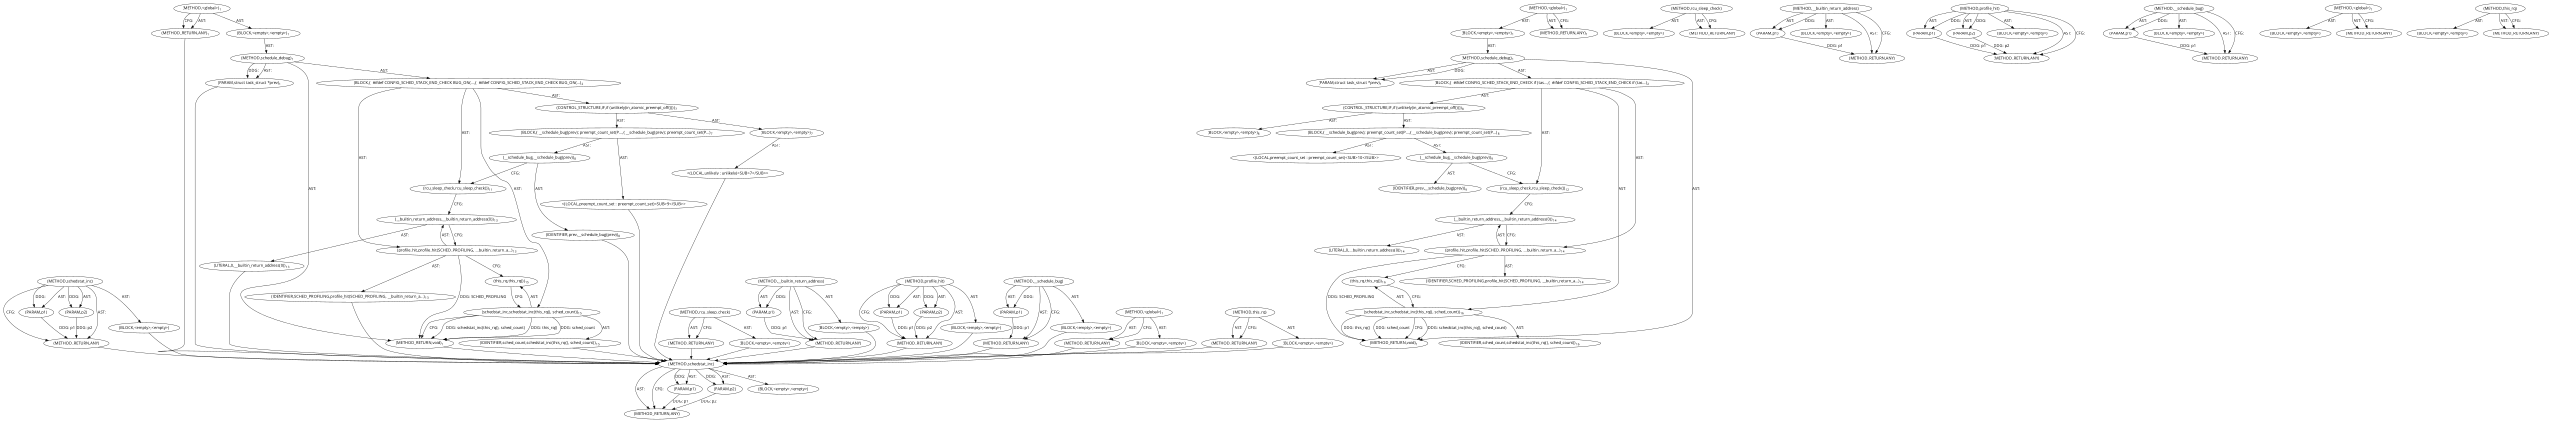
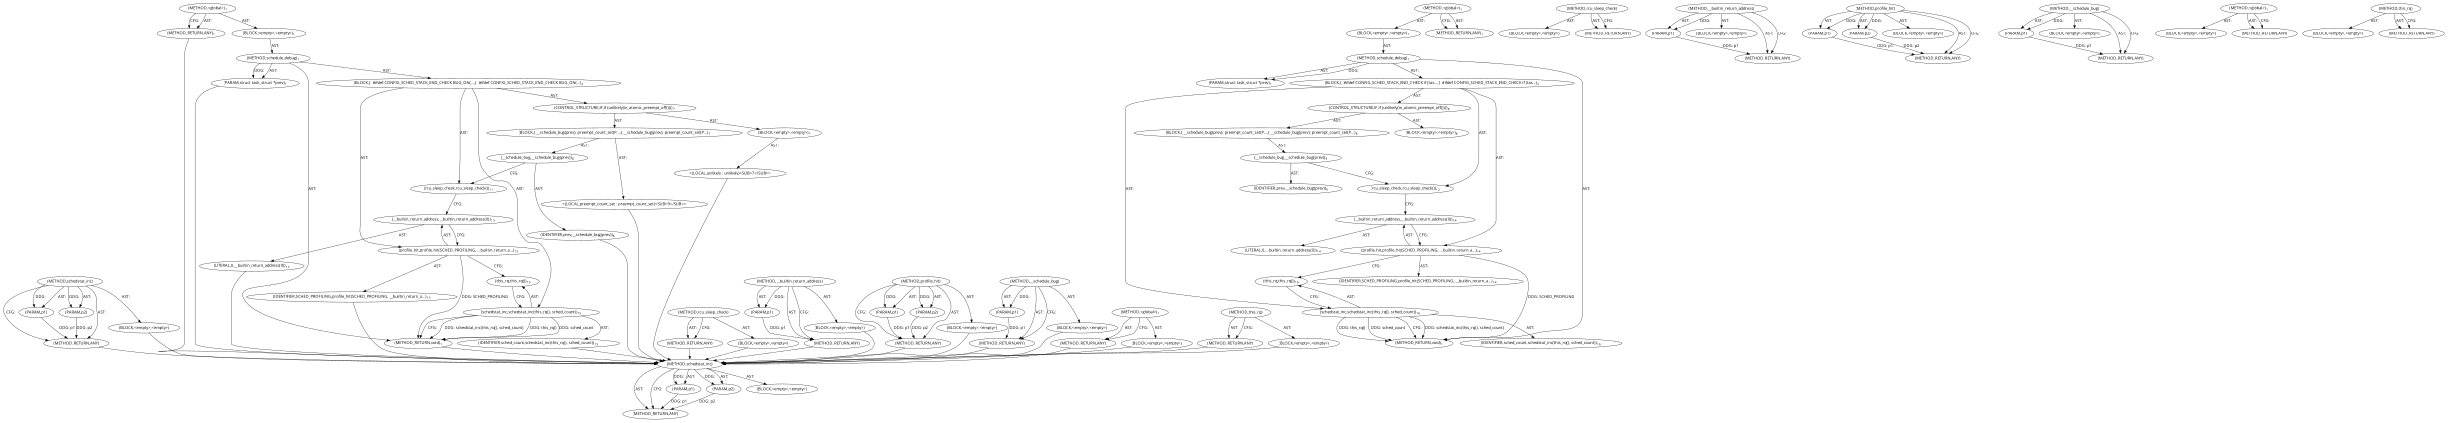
node "<(LOCAL,preempt_count_set : preempt_count_set)<SUB>10</SUB>>": removed
